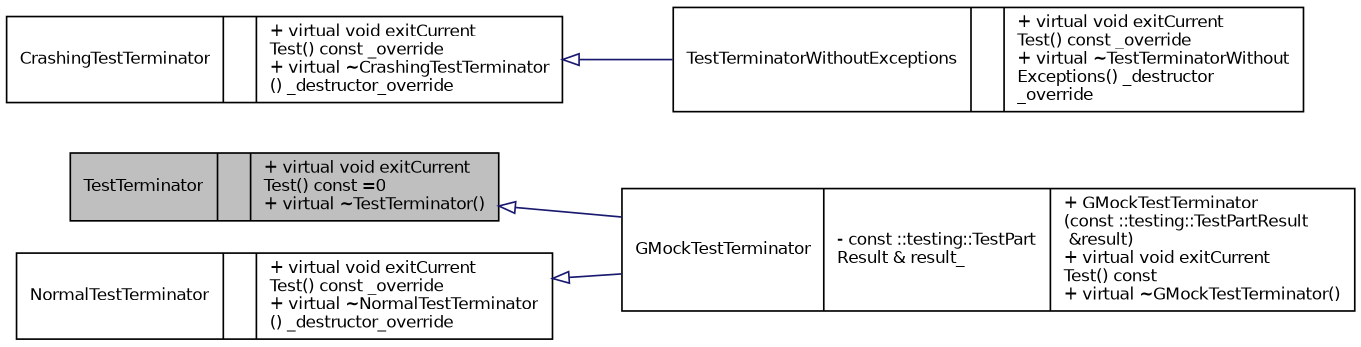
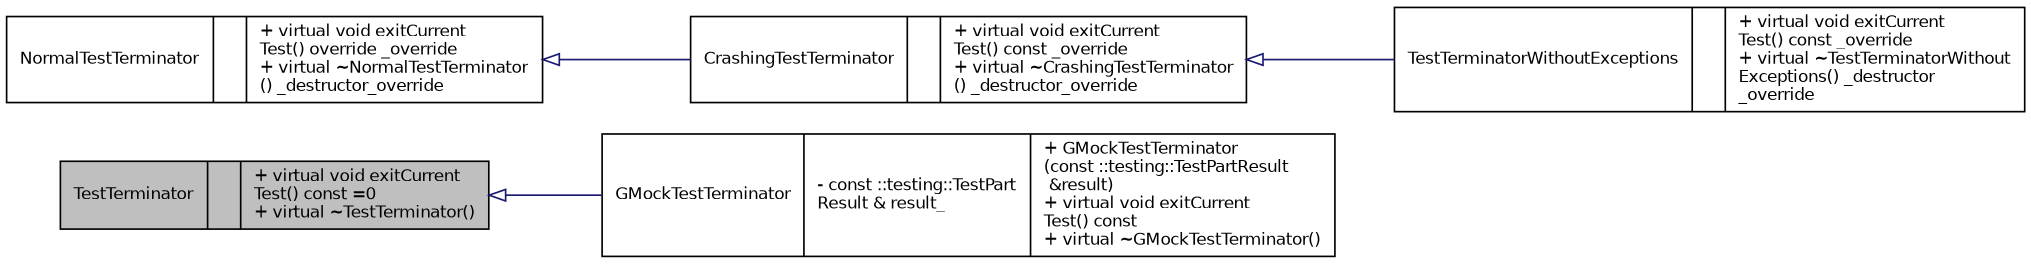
edge "GMockTestTerminator" -> "NormalTestTerminator": now "CrashingTestTerminator" -> "NormalTestTerminator"
node "NormalTestTerminator": text "Test() const _override" -> "Test() override _override"
